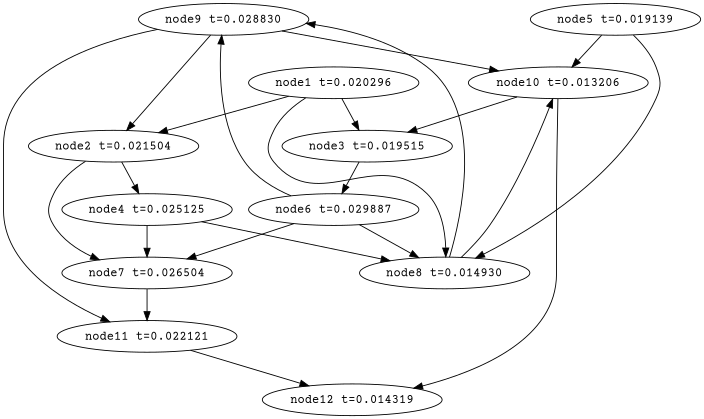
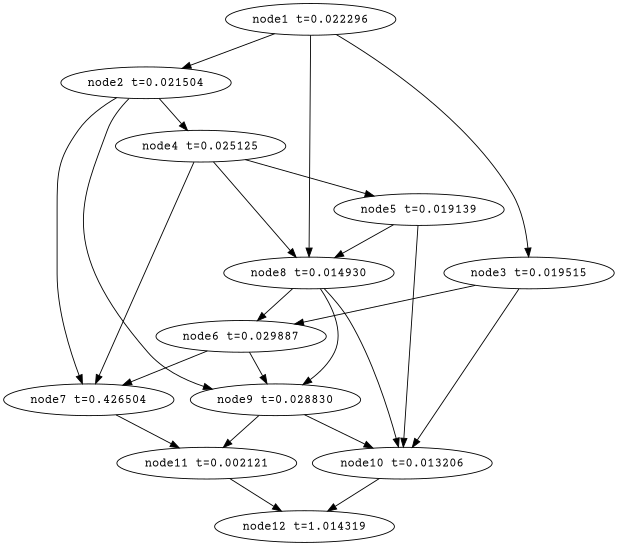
edge "node9 t=0.028830" -> "node2 t=0.021504": reversed
node "node1 t=0.020296": label "node1 t=0.020296" -> "node1 t=0.022296"
edge "node10 t=0.013206" -> "node3 t=0.019515": reversed
edge "node4 t=0.025125" -> "node5 t=0.019139": added
edge "node6 t=0.029887" -> "node8 t=0.014930": reversed
node "node7 t=0.026504": label "node7 t=0.026504" -> "node7 t=0.426504"
node "node11 t=0.022121": label "node11 t=0.022121" -> "node11 t=0.002121"
node "node12 t=0.014319": label "node12 t=0.014319" -> "node12 t=1.014319"
